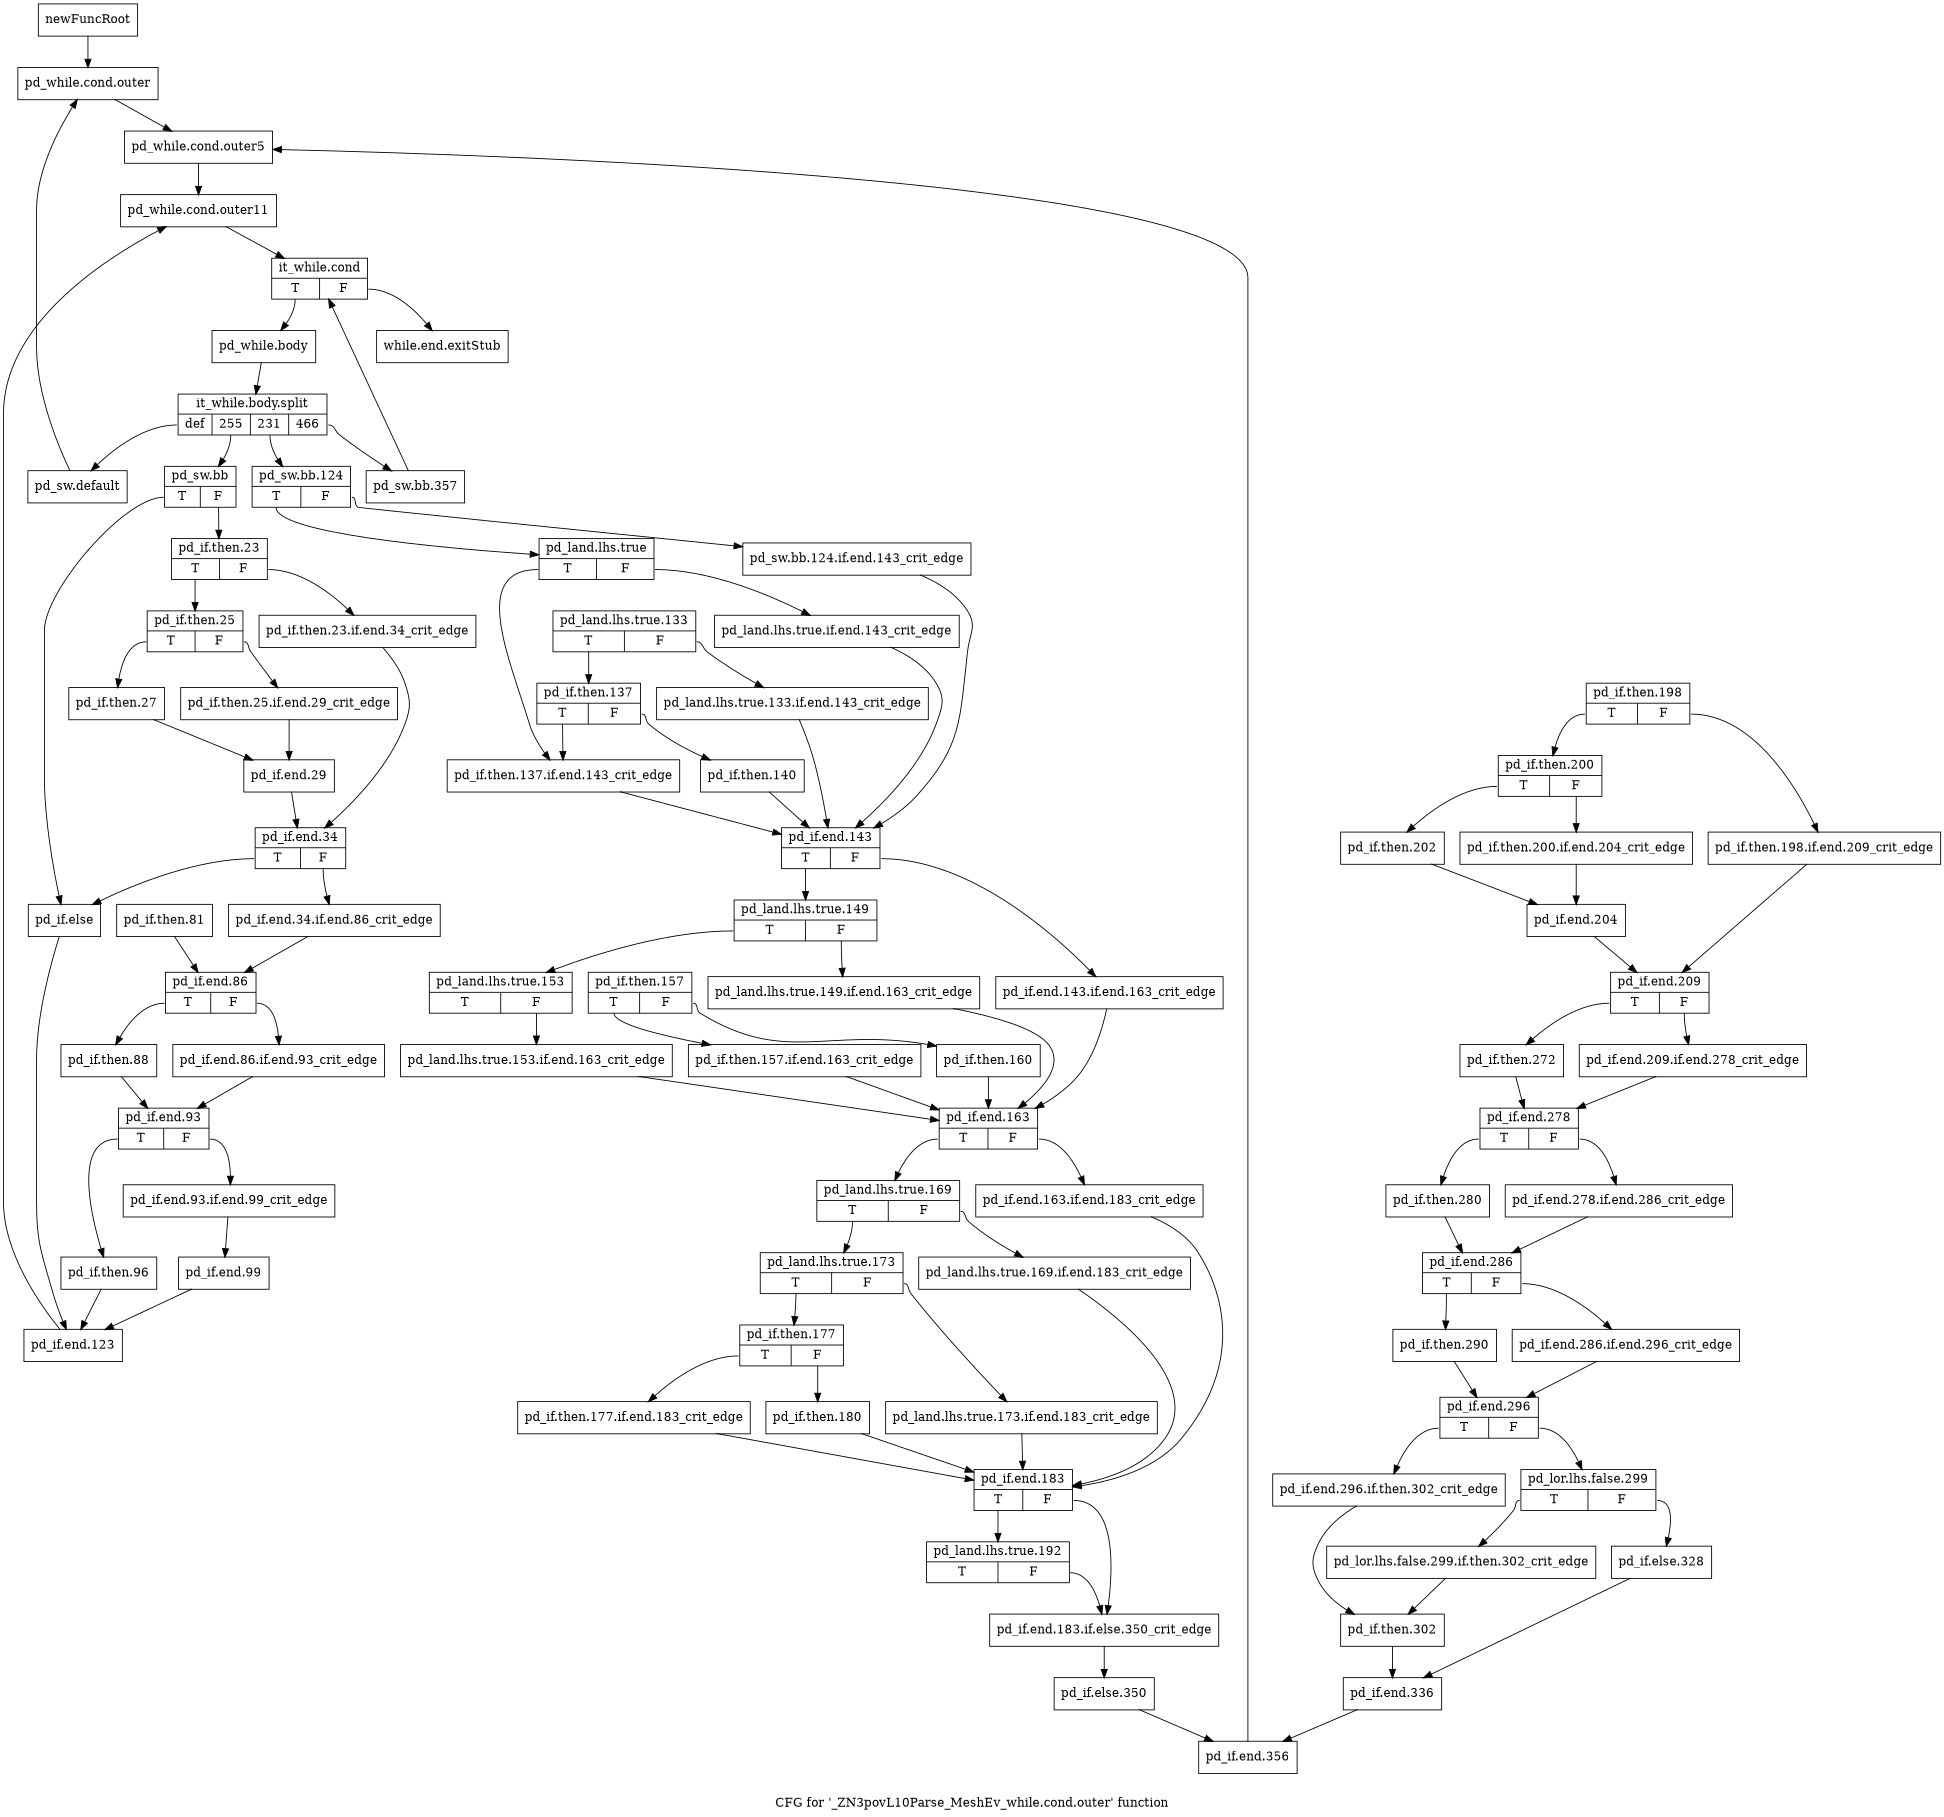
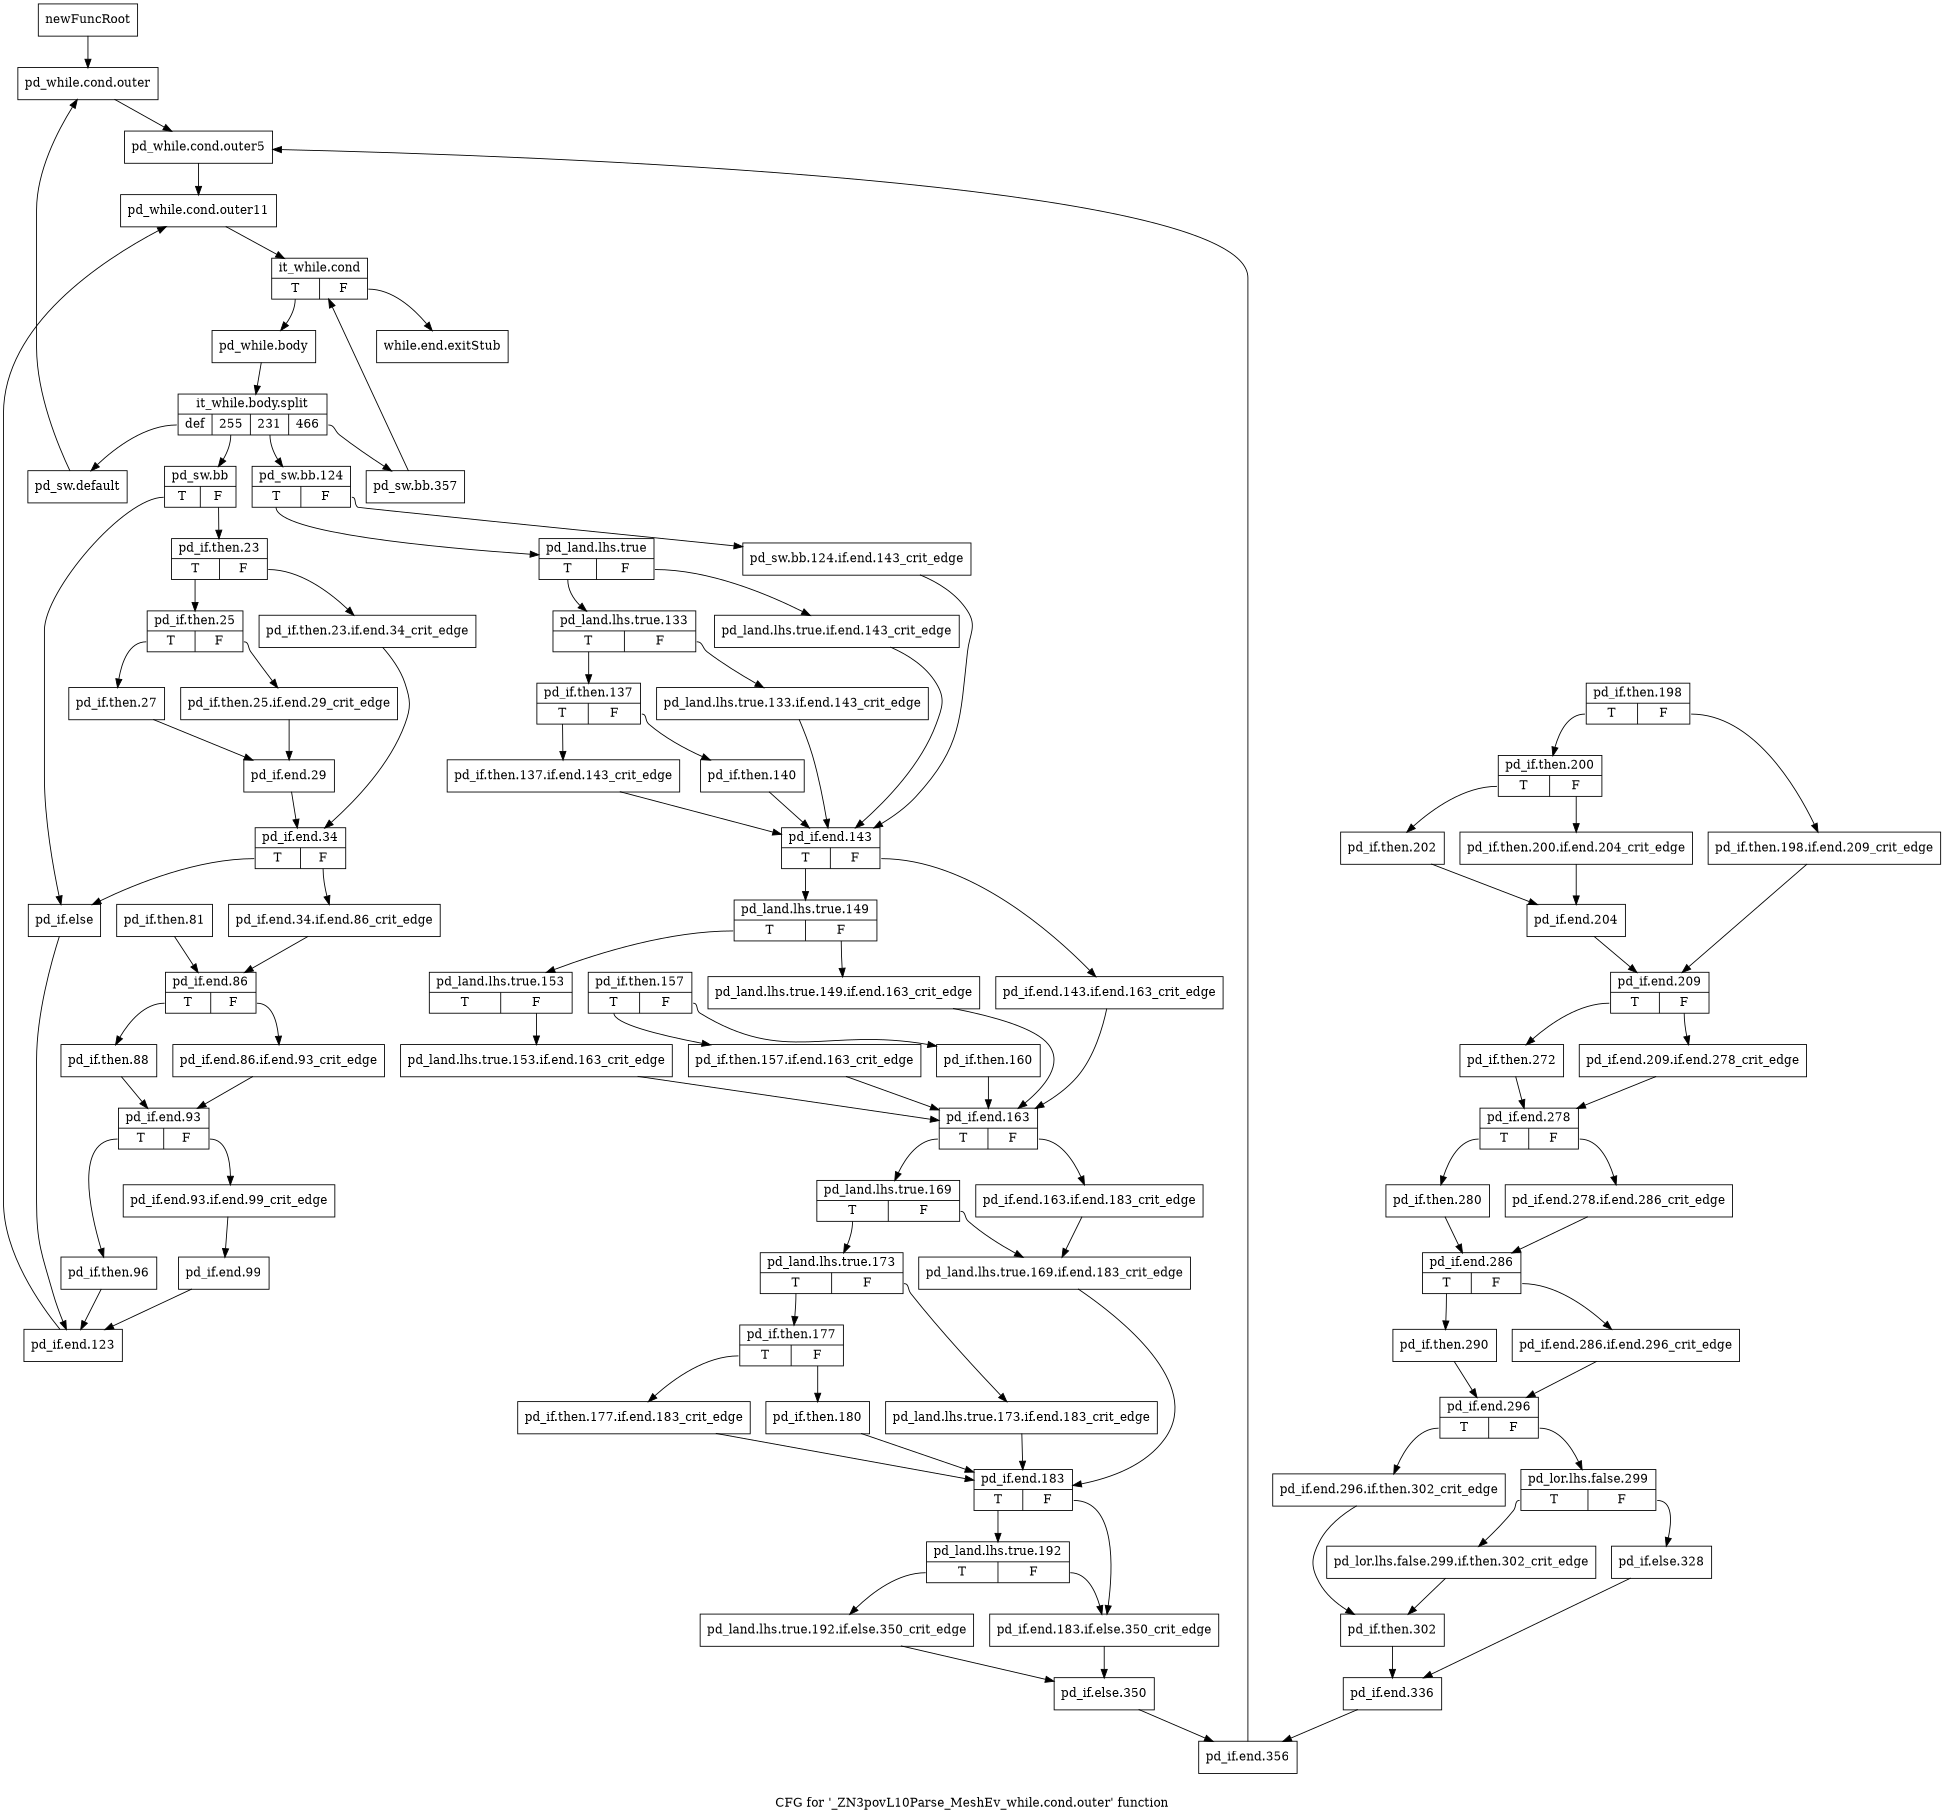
edge "pd_land.lhs.true" -> "pd_if.then.137.if.end.143_crit_edge": now "pd_land.lhs.true" -> "pd_land.lhs.true.133"
edge "pd_if.end.163.if.end.183_crit_edge" -> "pd_if.end.183": now "pd_if.end.163.if.end.183_crit_edge" -> "pd_land.lhs.true.169.if.end.183_crit_edge"
node "pd_land.lhs.true.192.if.else.350_crit_edge": added
